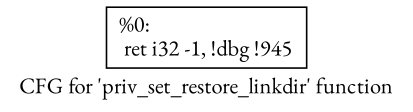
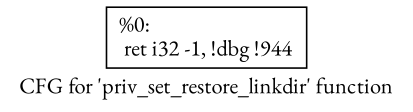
node "%0:": text "ret i32 -1, !dbg !945" -> "ret i32 -1, !dbg !944"
